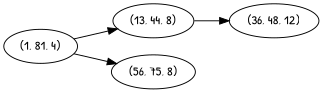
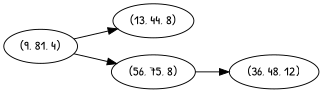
edge "(13, 44, 8)" -> "(36, 48, 12)": now "(56, 75, 8)" -> "(36, 48, 12)"
node "(1, 81, 4)": label "(1, 81, 4)" -> "(9, 81, 4)"
